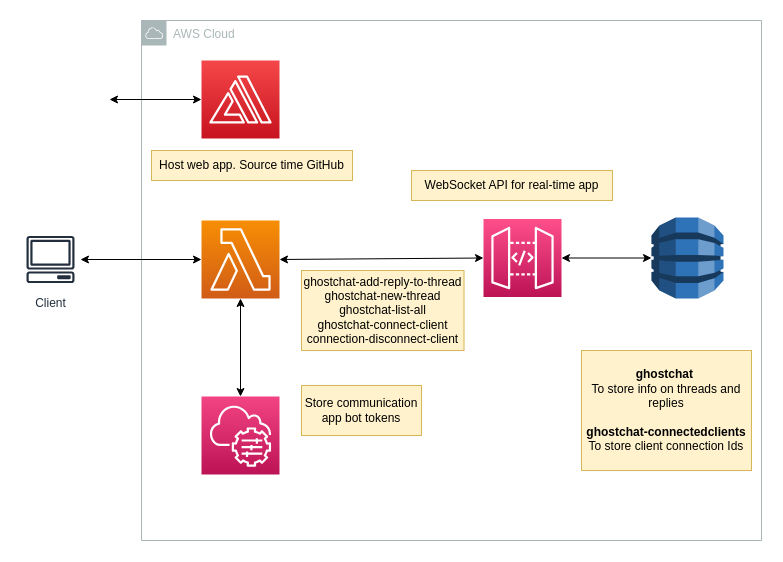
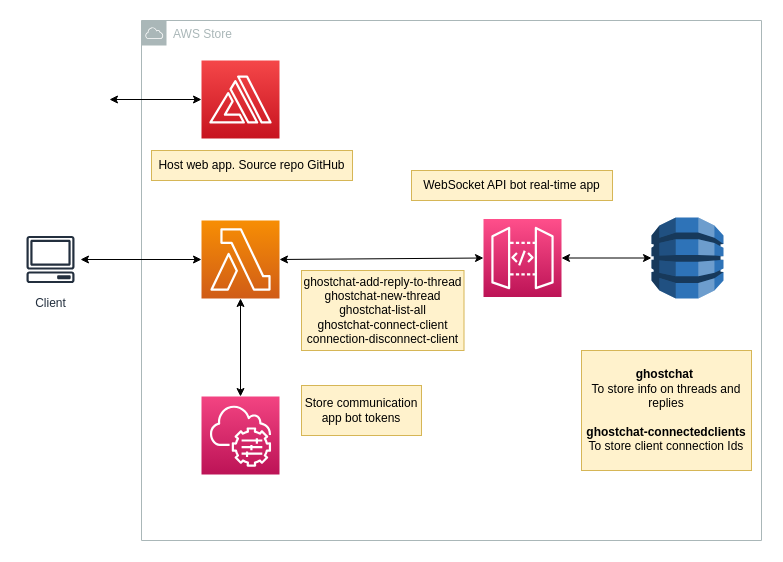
node "AWS Cloud": label "AWS Cloud" -> "AWS Store"
node "Host web app. Source time GitHub": label "Host web app. Source time GitHub" -> "Host web app. Source repo GitHub"
node "WebSocket API for real-time app": label "WebSocket API for real-time app" -> "WebSocket API bot real-time app"
